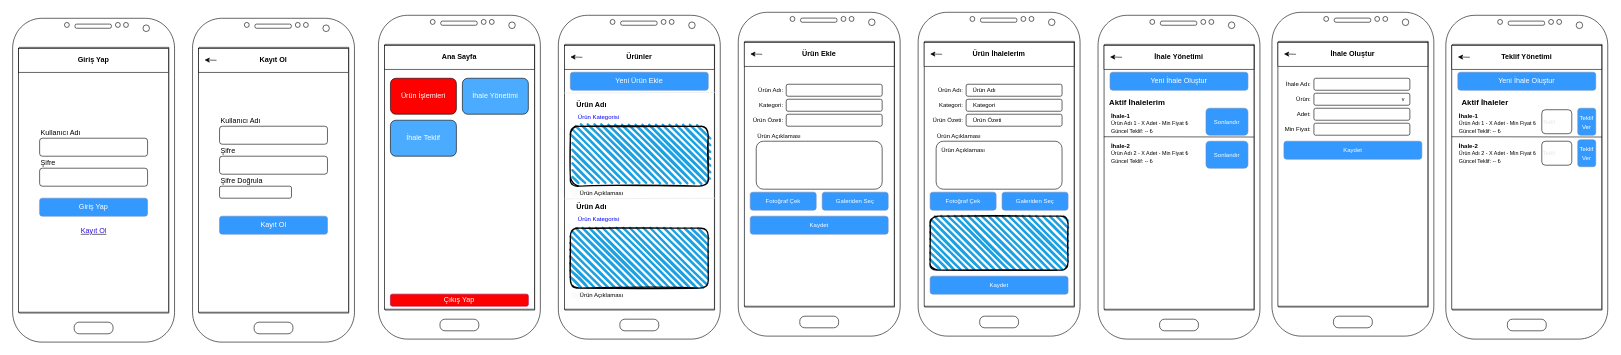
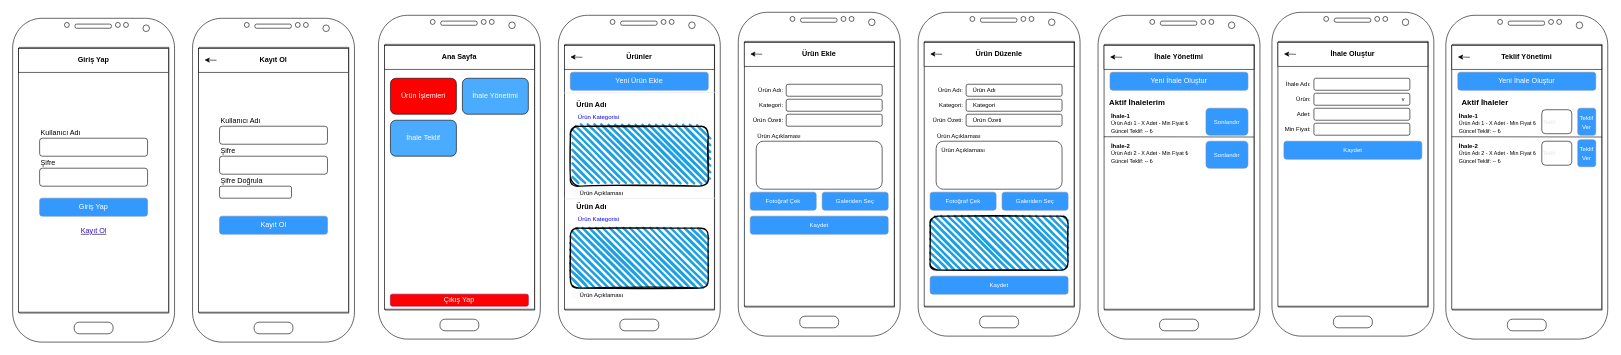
node "Ürün İhalelerim": label "Ürün İhalelerim" -> "Ürün Düzenle"
